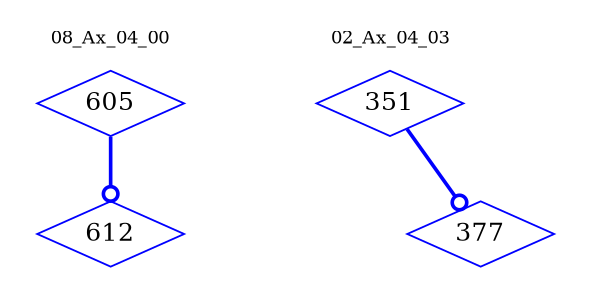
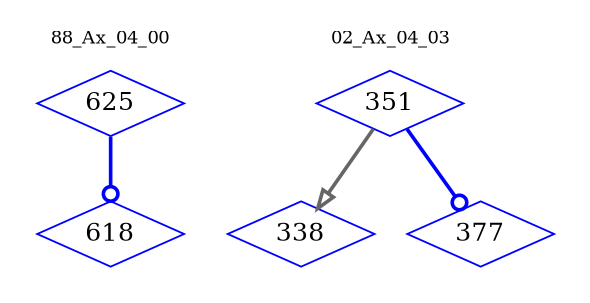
cluster "08_Ax_04_00": label "08_Ax_04_00" -> "88_Ax_04_00"
node "605": label "605" -> "625"
node "612": label "612" -> "618"
node "338": added
